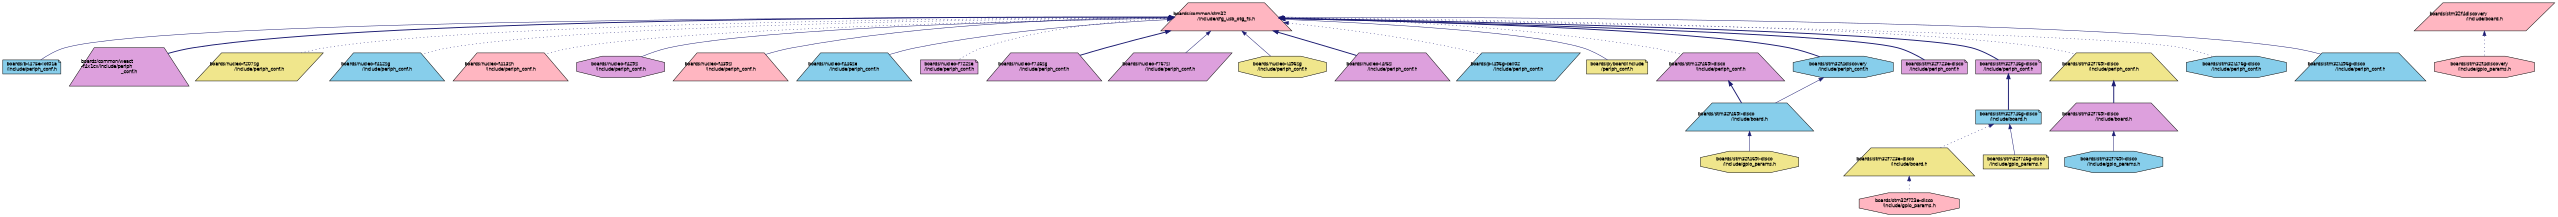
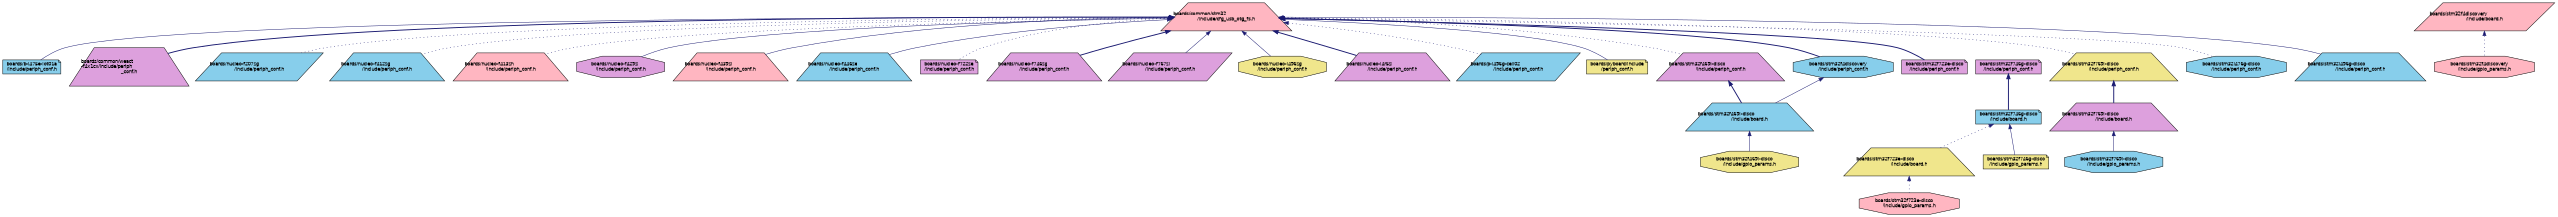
edge "boards/stm32f746g-disco /include/periph_conf.h" -> "boards/common/stm32 /include/cfg_usb_otg_fs.h": removed
node "boards/nucleo-f207zg /include/periph_conf.h": fillcolor khaki -> skyblue
node "boards/stm12f469i-disco /include/periph_conf.h": label "boards/stm12f469i-disco /include/periph_conf.h" -> "boards/stm32f469i-disco /include/periph_conf.h"
